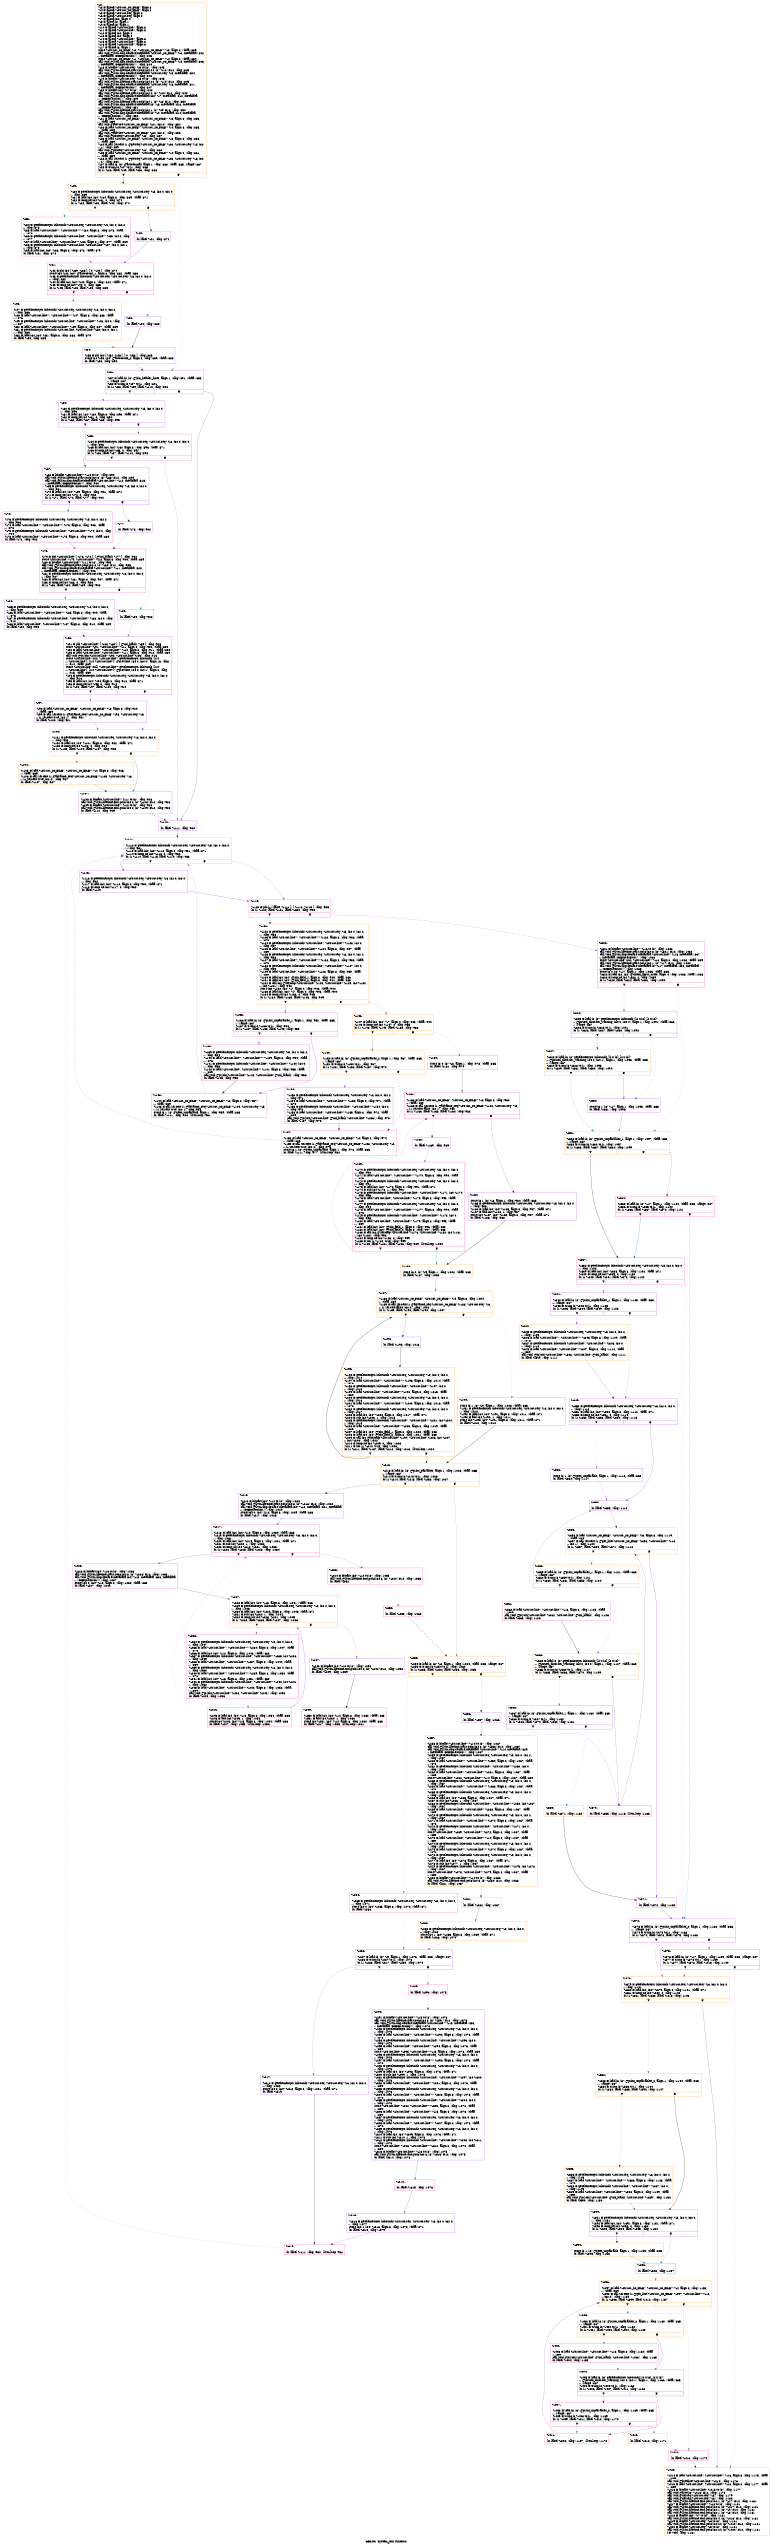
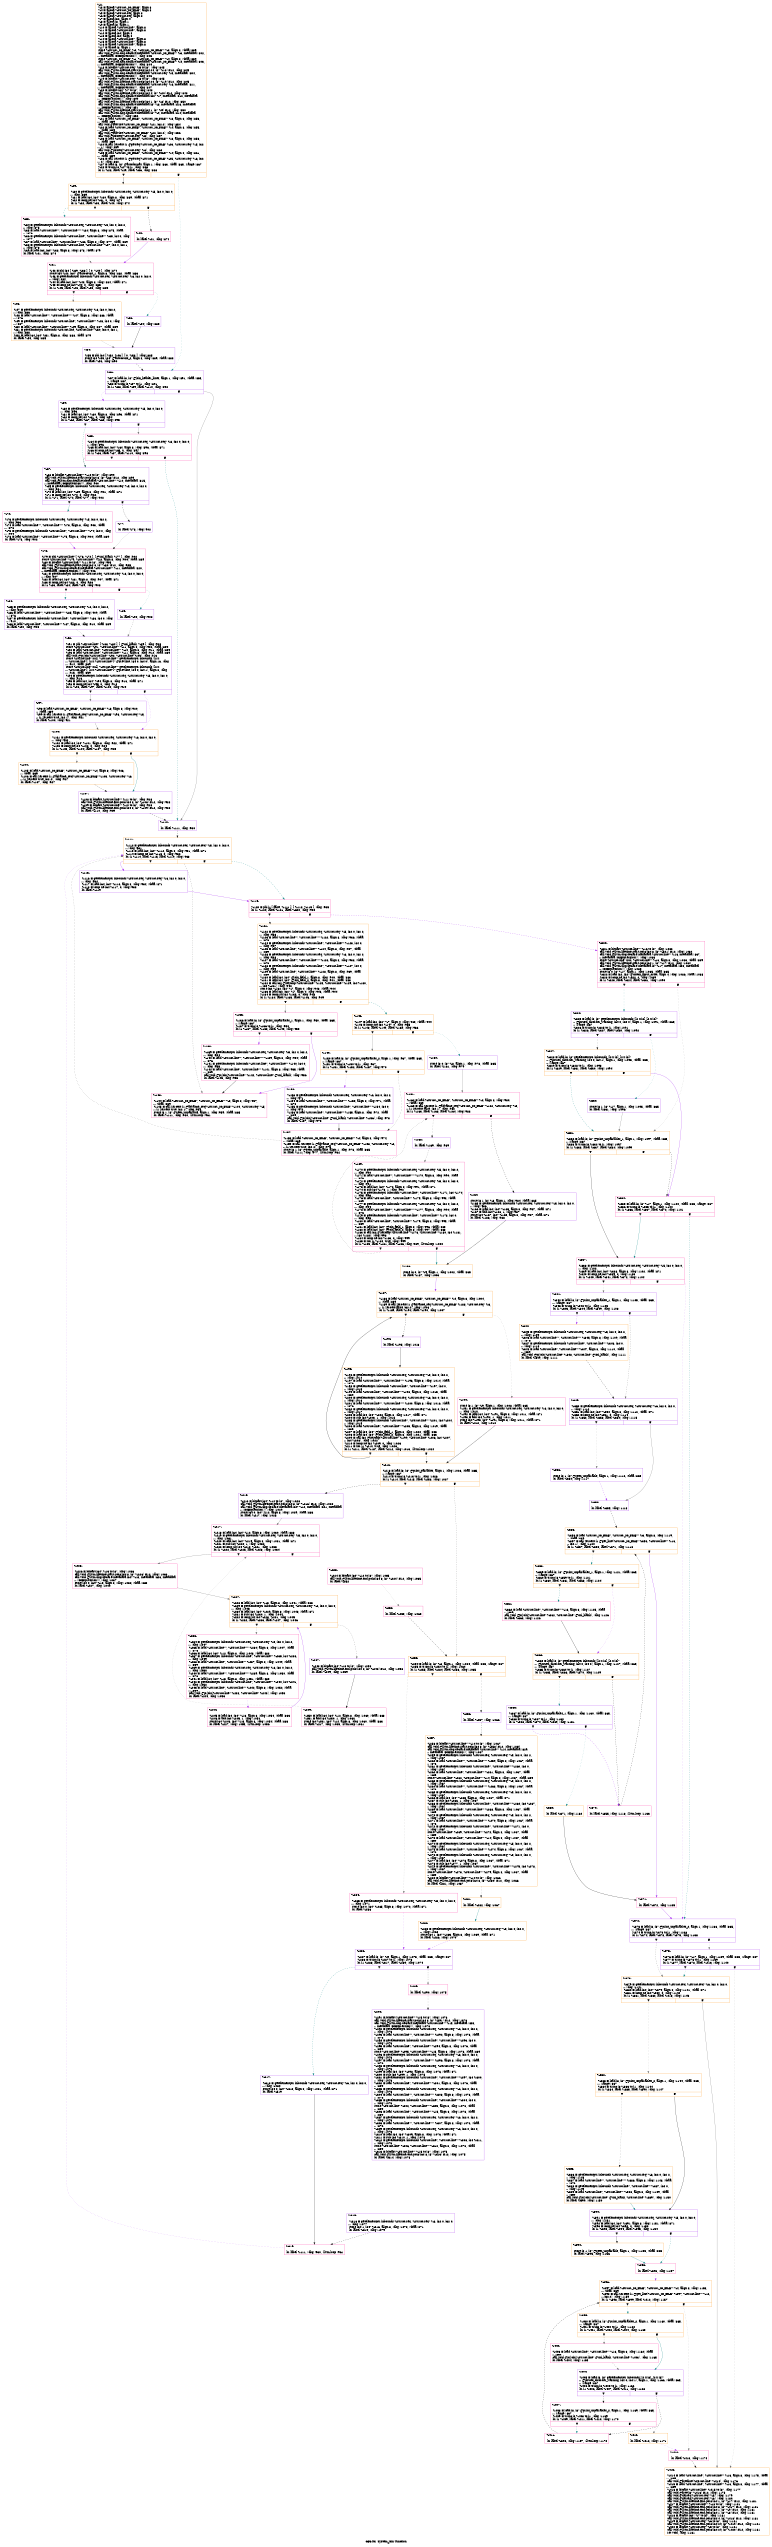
edge "%143:" -> "%111:": reversed
edge "%327:" -> "%330:": now "%327:" -> "%334:"
edge "%358:" -> "%354:": now "%358:" -> "%361:"
edge "%217:" -> "%223:": removed
node "%314:": removed
